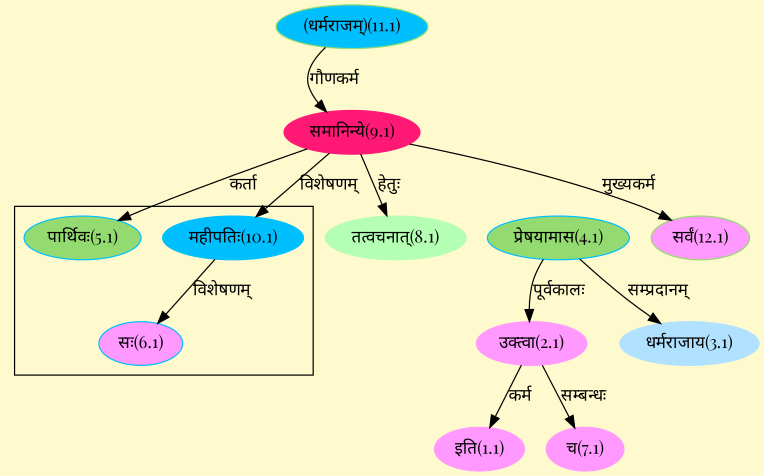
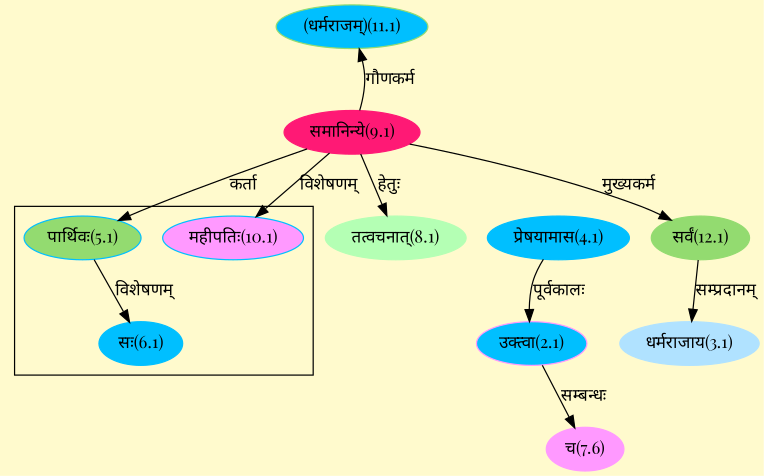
edge "(धर्मराजम्)(11.1)" -> "समानिन्ये(9.1)": reversed
node "महीपतिः(10.1)": fillcolor #00bfff -> #ff99ff
node "प्रेषयामास(4.1)": fillcolor #93db70 -> #00bfff
node "सर्वं(12.1)": fillcolor #ff99ff -> #93db70
edge "महीपतिः(10.1)" -> "सः(6.1)": now "पार्थिवः(5.1)" -> "सः(6.1)"
edge "प्रेषयामास(4.1)" -> "धर्मराजाय(3.1)": now "सर्वं(12.1)" -> "धर्मराजाय(3.1)"
node "सः(6.1)": fillcolor #ff99ff -> #00bfff
node "उक्त्वा(2.1)": fillcolor #ff99ff -> #00bfff
node "इति(1.1)": removed
node "च(7.1)": label "च(7.1)" -> "च(7.6)"
